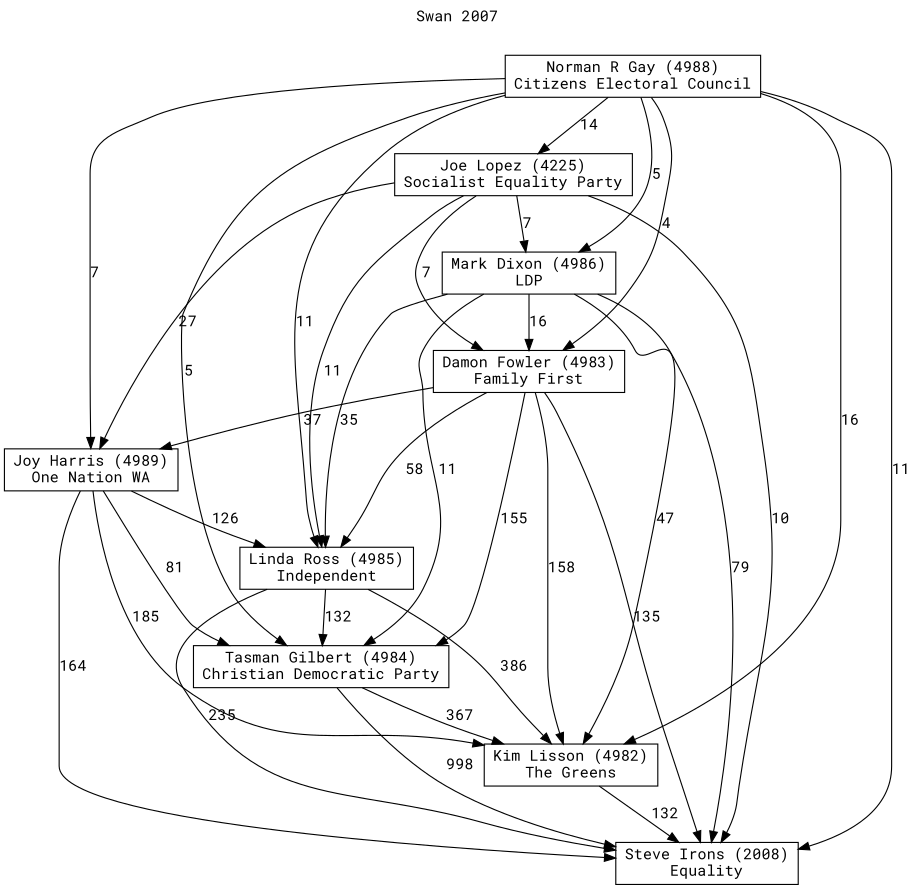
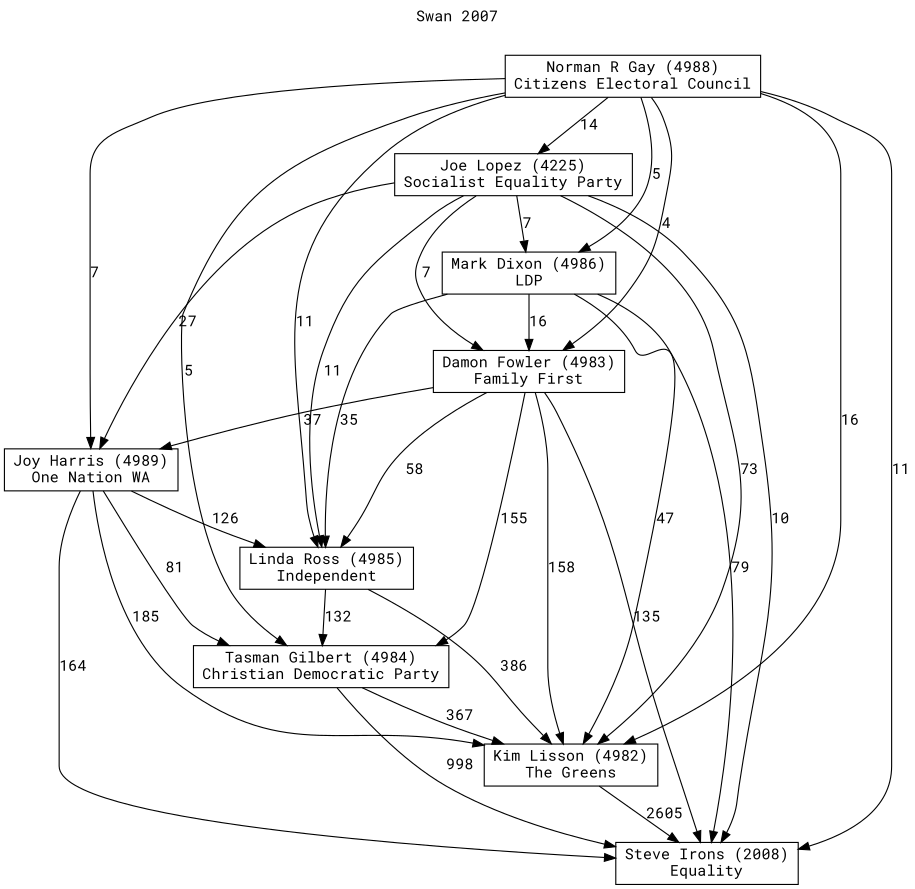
edge "Joe Lopez (4225) Socialist Equality Party" -> "Kim Lisson (4982) The Greens": added, label "73"
edge "Mark Dixon (4986) LDP" -> "Tasman Gilbert (4984) Christian Democratic Party": removed, label "11"
edge "Linda Ross (4985) Independent" -> "Steve Irons (2008) Equality": removed, label "235"
edge "Kim Lisson (4982) The Greens" -> "Steve Irons (2008) Equality": label "132" -> "2605"
